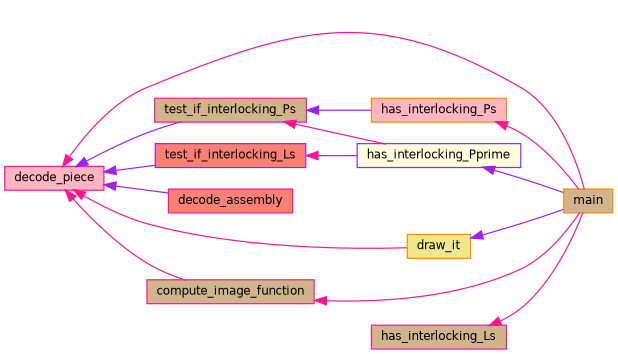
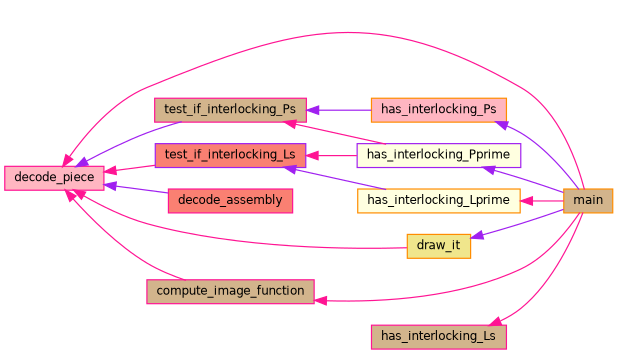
edge "main" -> "has_interlocking_Ps": color deeppink -> purple
edge "test_if_interlocking_Ls" -> "decode_piece": color purple -> deeppink
node "has_interlocking_Lprime": added
